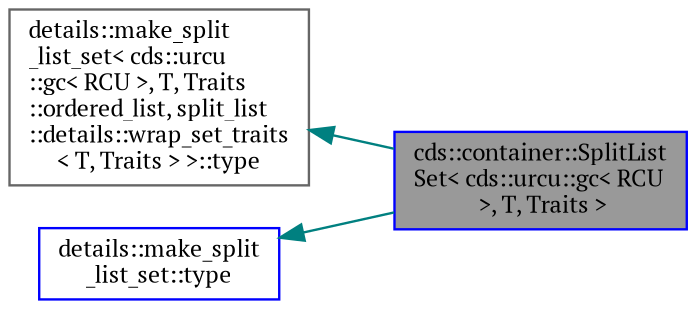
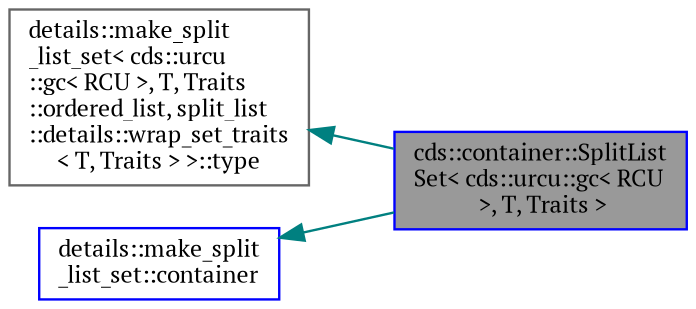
node "details::make_split _list_set::type": label "details::make_split _list_set::type" -> "details::make_split _list_set::container"
